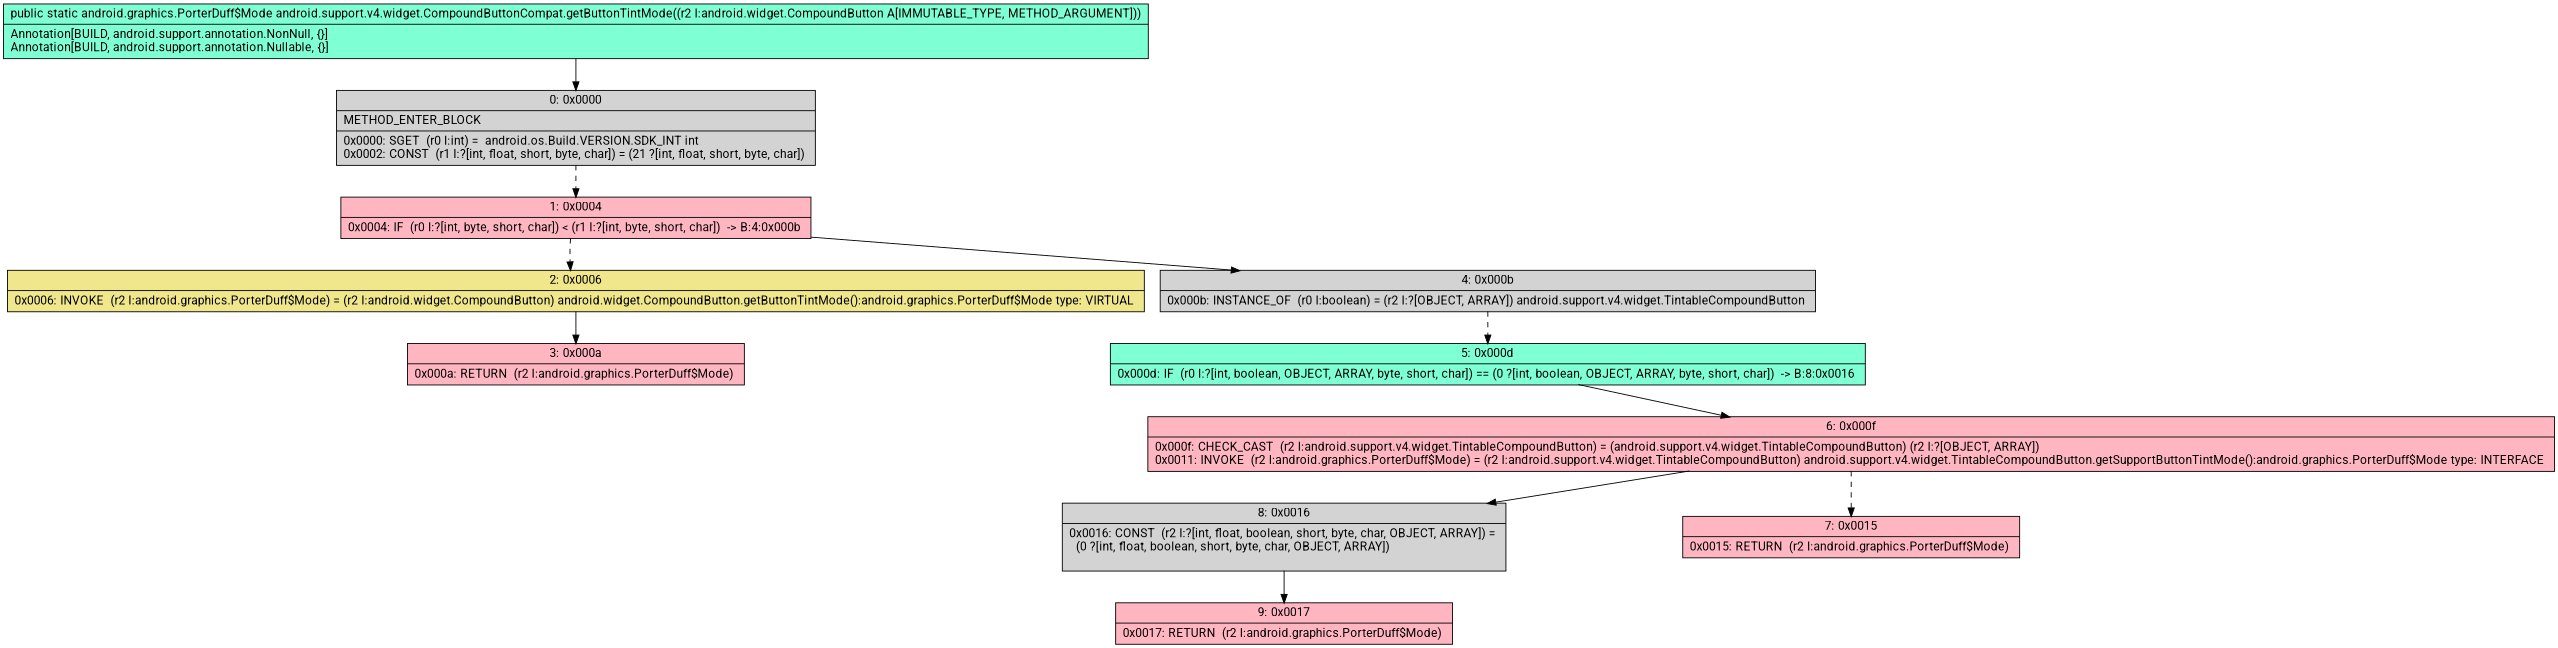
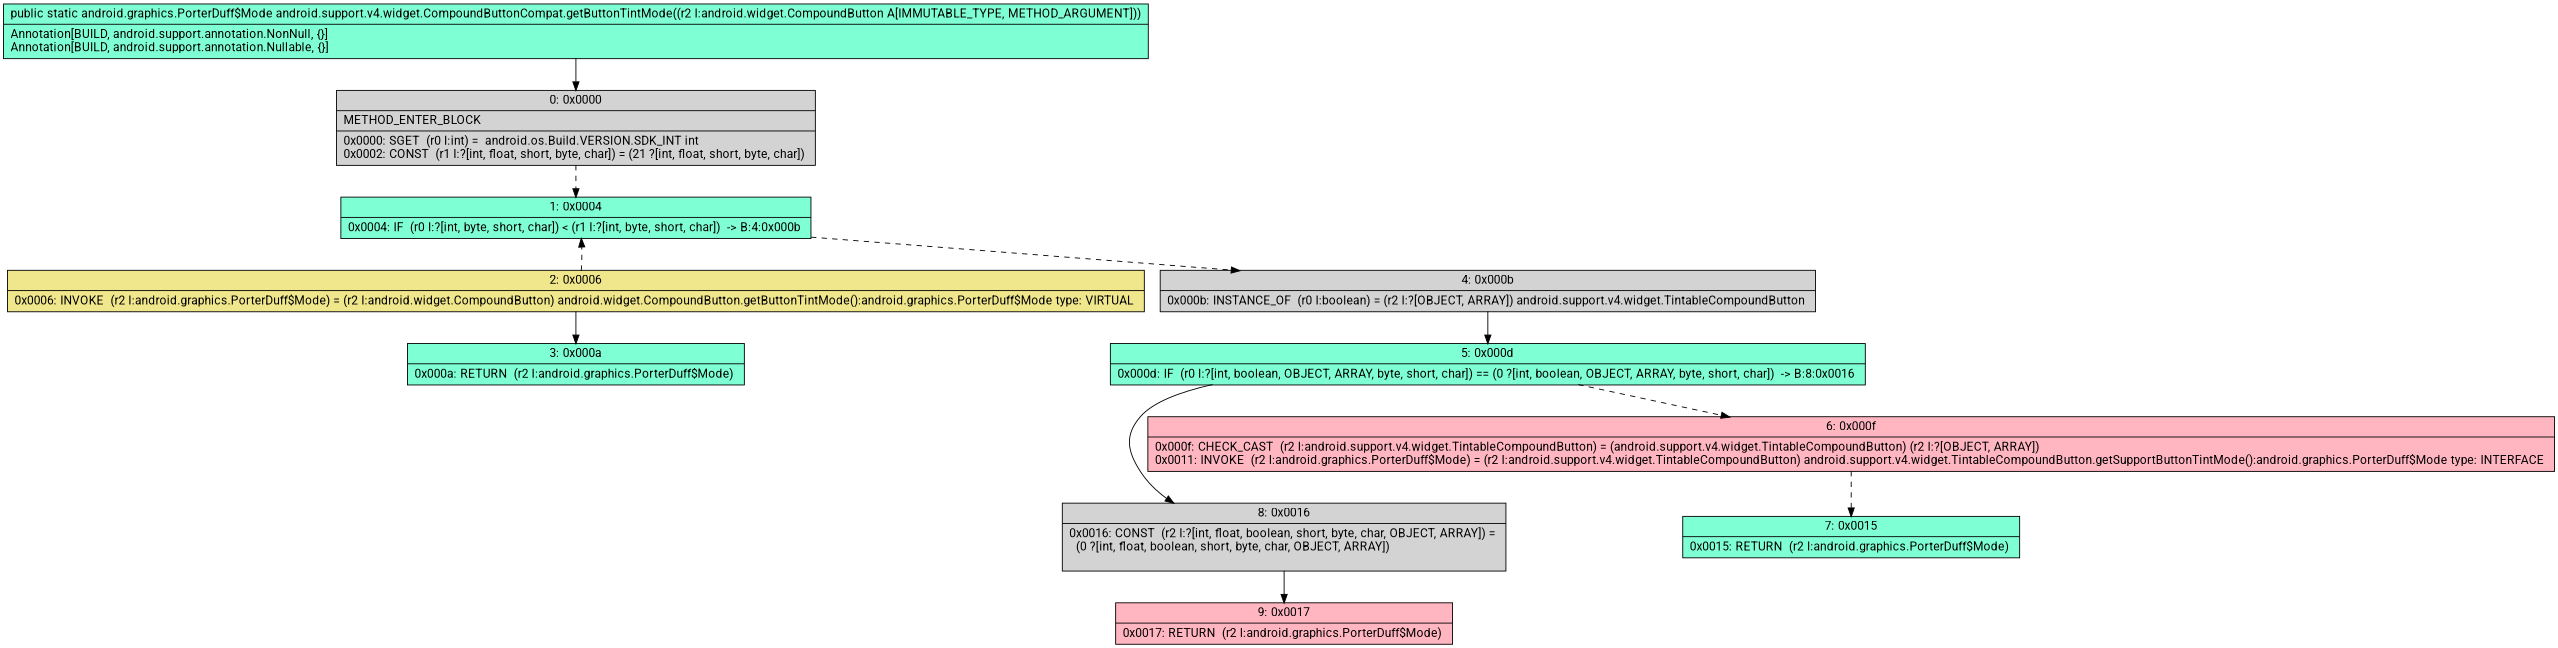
node "1: 0x0004": fillcolor lightpink -> aquamarine
edge "1: 0x0004" -> "2: 0x0006": reversed
edge "1: 0x0004" -> "4: 0x000b": style solid -> dashed
edge "4: 0x000b" -> "5: 0x000d": style dashed -> solid
node "3: 0x000a": fillcolor lightpink -> aquamarine
edge "5: 0x000d" -> "6: 0x000f": style solid -> dashed
edge "6: 0x000f" -> "8: 0x0016": now "5: 0x000d" -> "8: 0x0016"
node "7: 0x0015": fillcolor lightpink -> aquamarine
